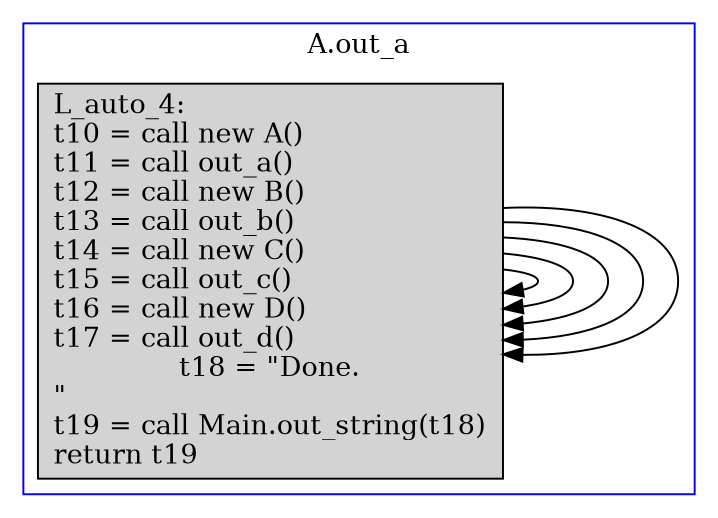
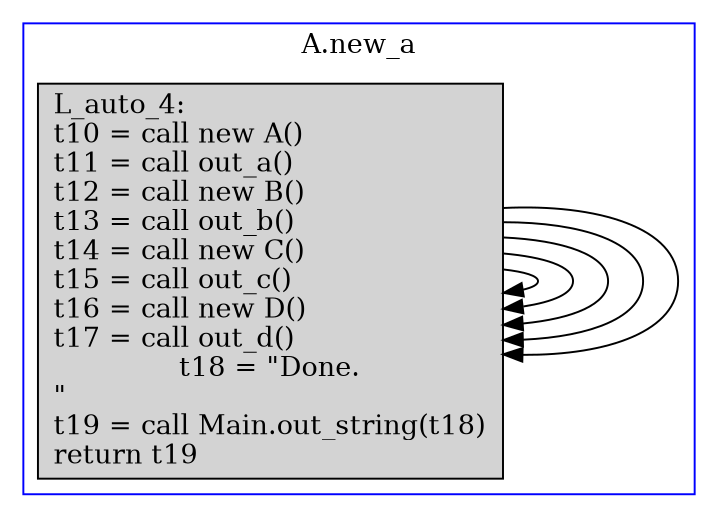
cluster "A.out_a": label "A.out_a" -> "A.new_a"
